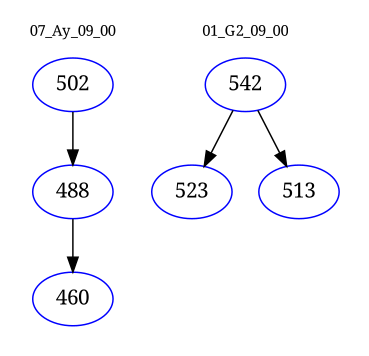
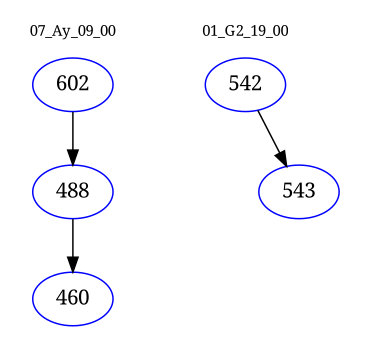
cluster "01_G2_09_00": label "01_G2_09_00" -> "01_G2_19_00"
node "502": label "502" -> "602"
node "523": removed
node "513": label "513" -> "543"
